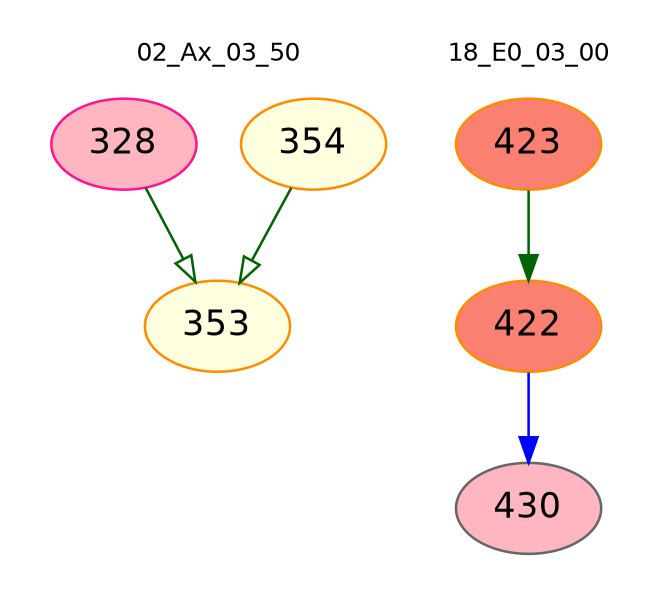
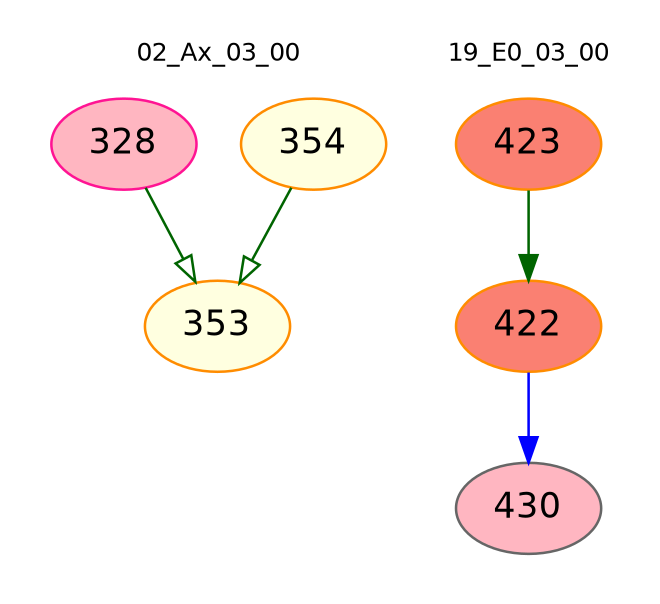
cluster "02_Ax_03_50": label "02_Ax_03_50" -> "02_Ax_03_00"
cluster "18_E0_03_00": label "18_E0_03_00" -> "19_E0_03_00"
